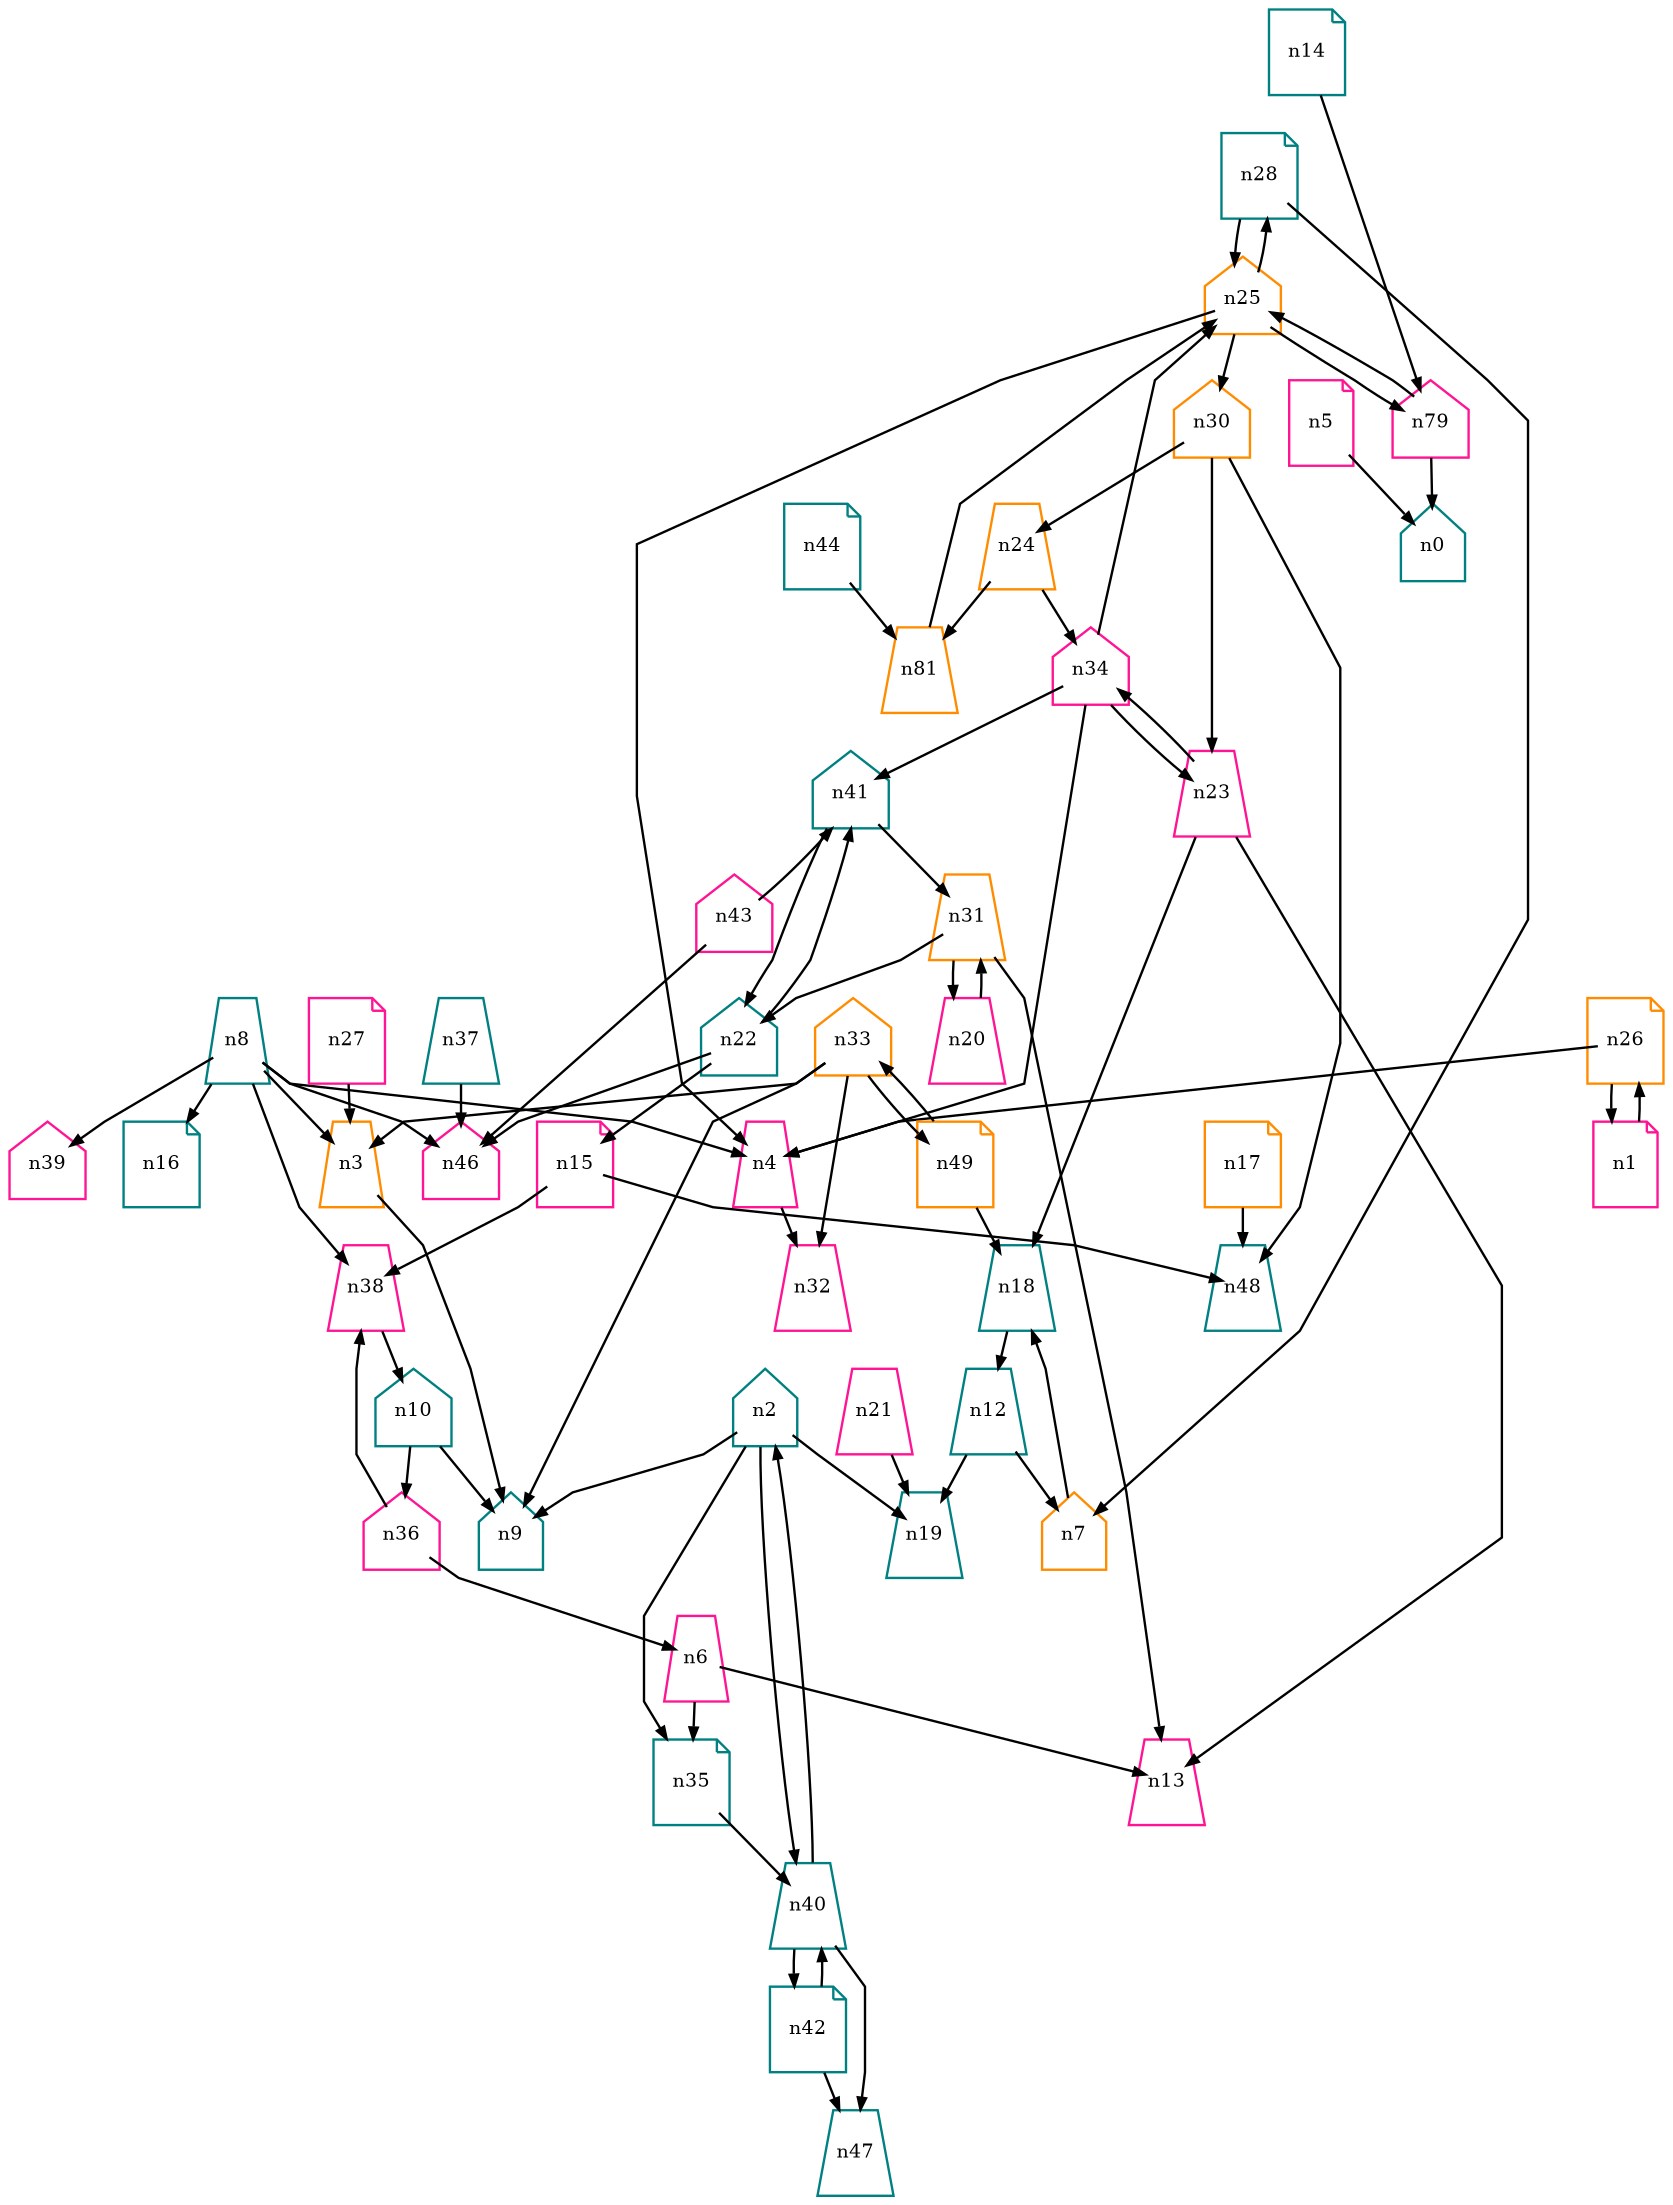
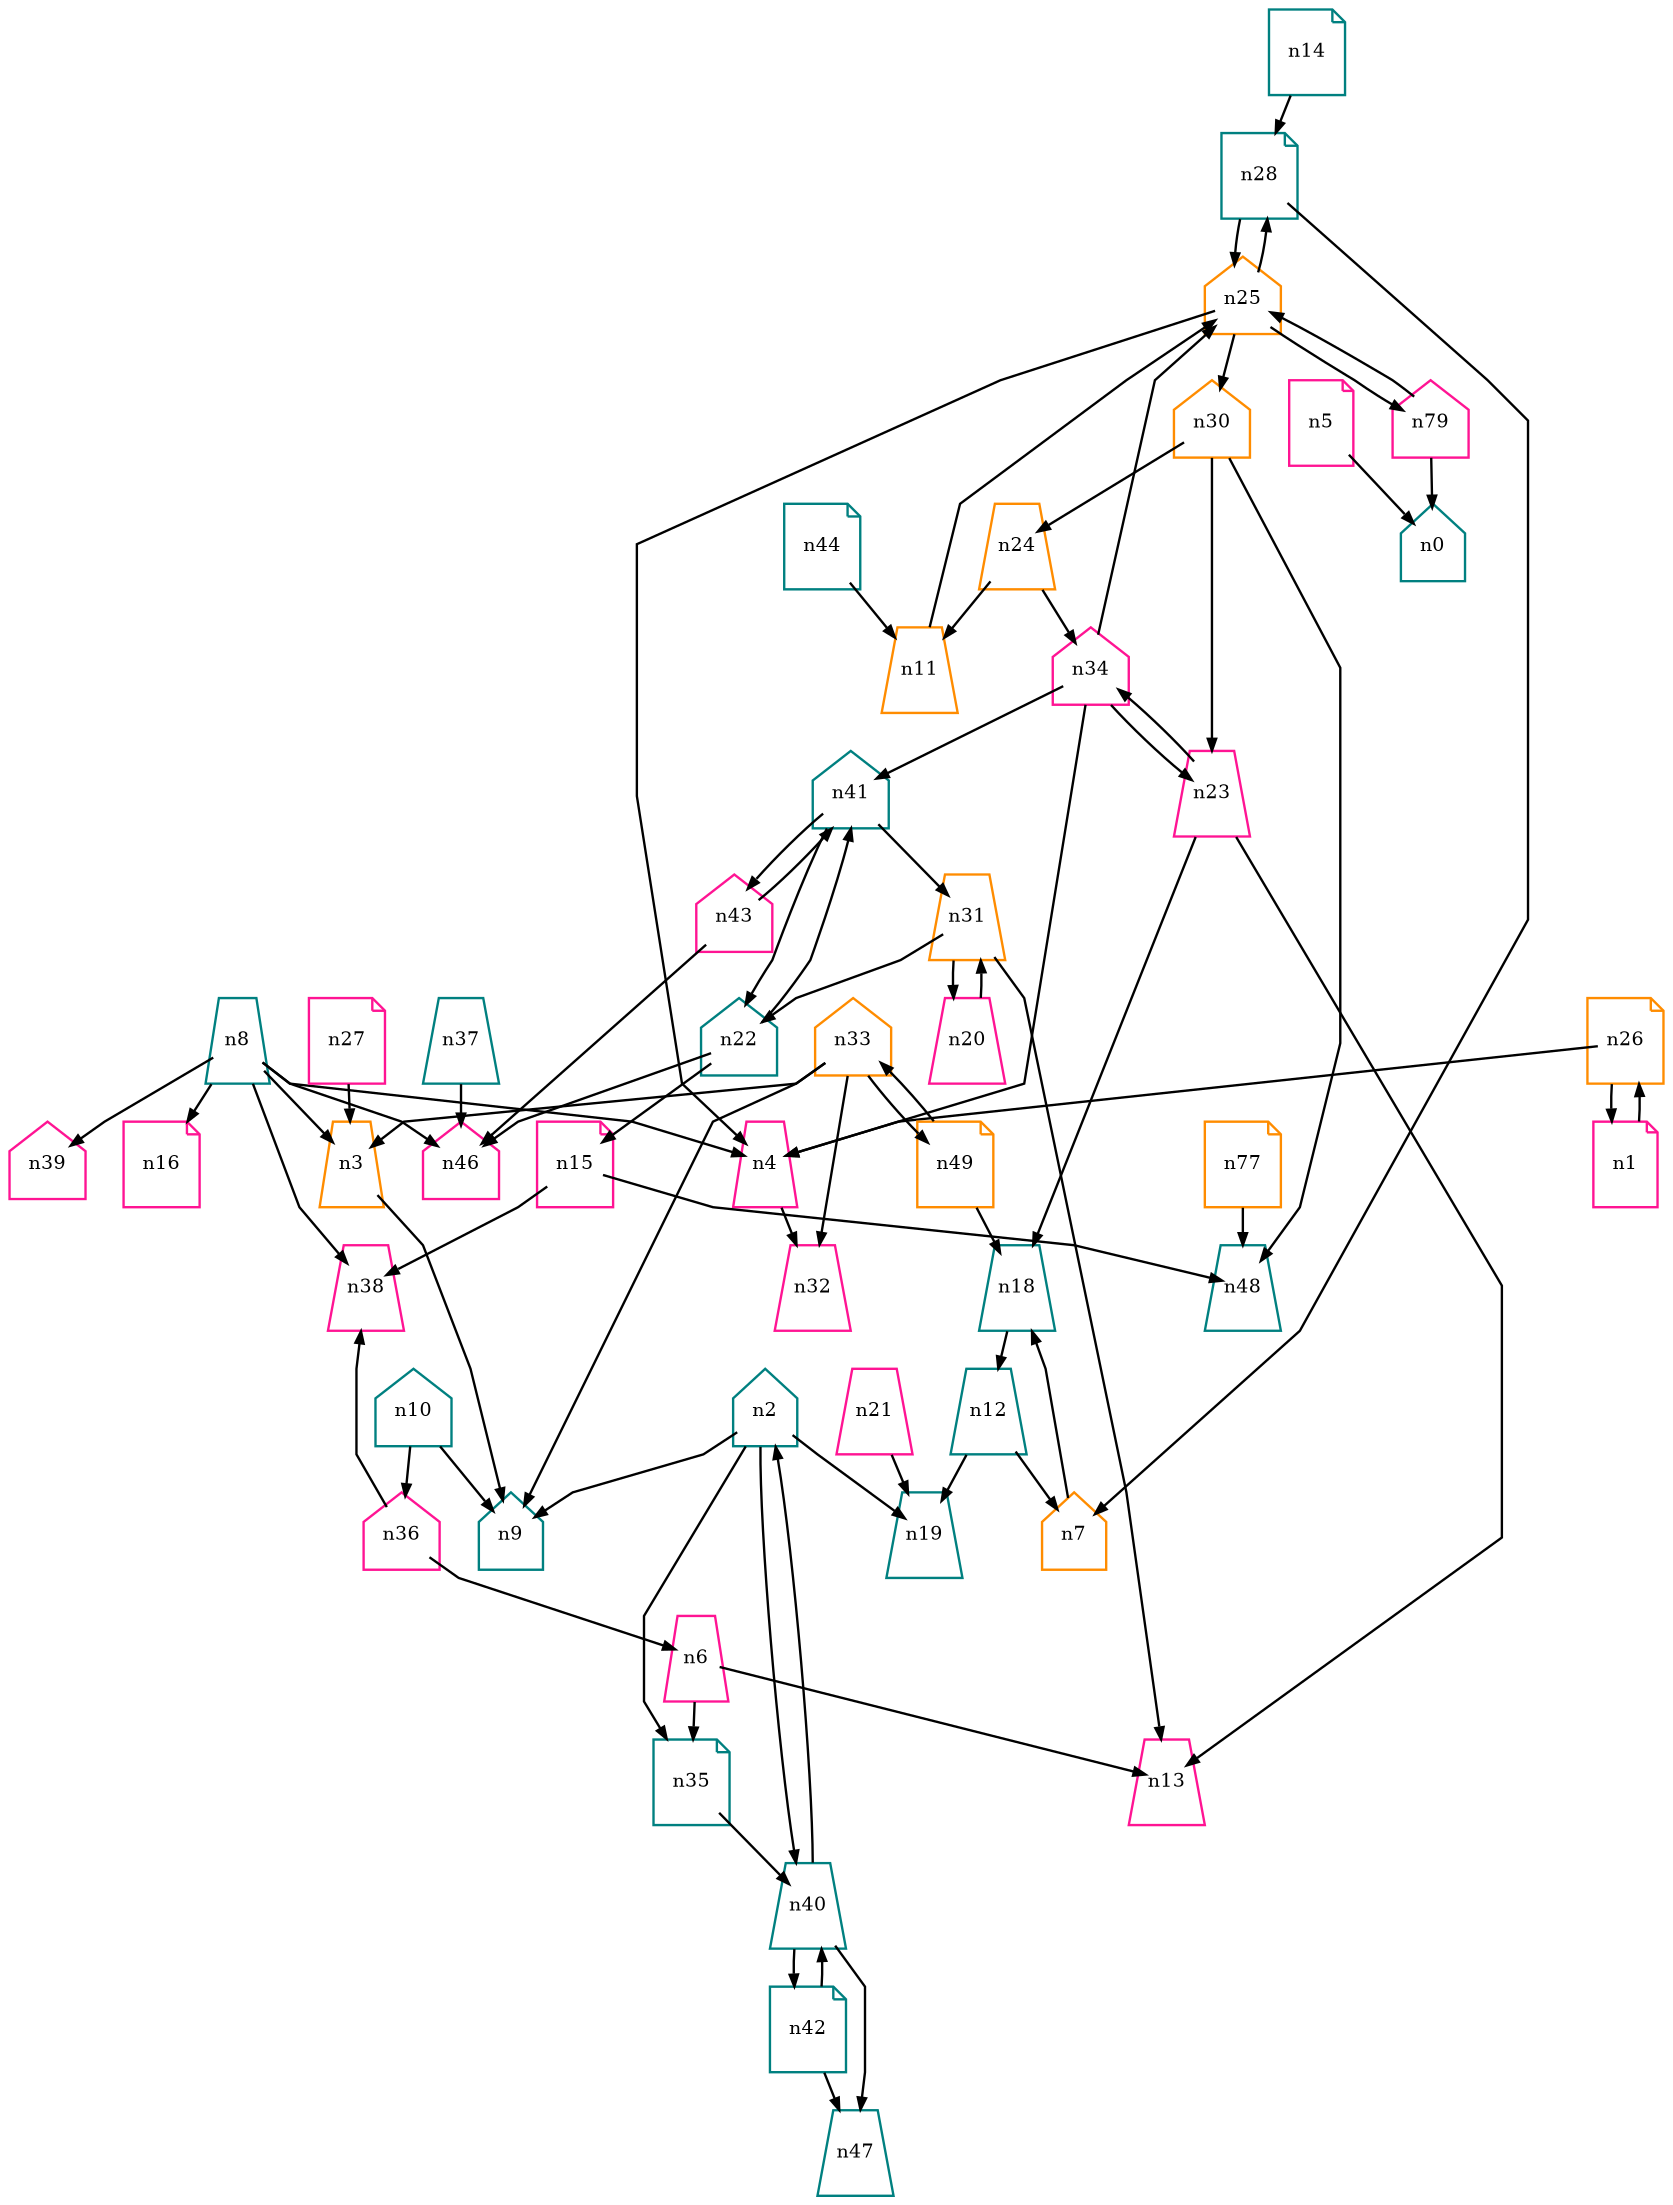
edge "n14" -> "n79": now "n14" -> "n28"
node "n81": label "n81" -> "n11"
edge "n41" -> "n43": added
node "n16": color teal -> deeppink
node "n17": label "n17" -> "n77"
edge "n38" -> "n10": removed
